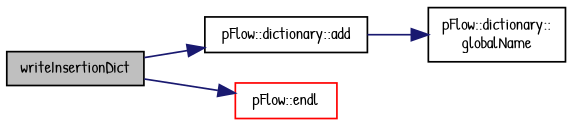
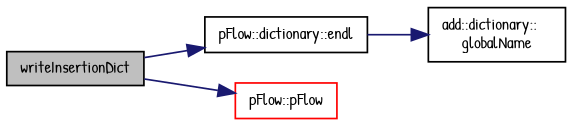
node "pFlow::dictionary::add": label "pFlow::dictionary::add" -> "pFlow::dictionary::endl"
node "pFlow::dictionary:: globalName": label "pFlow::dictionary:: globalName" -> "add::dictionary:: globalName"
node "pFlow::endl": label "pFlow::endl" -> "pFlow::pFlow"
